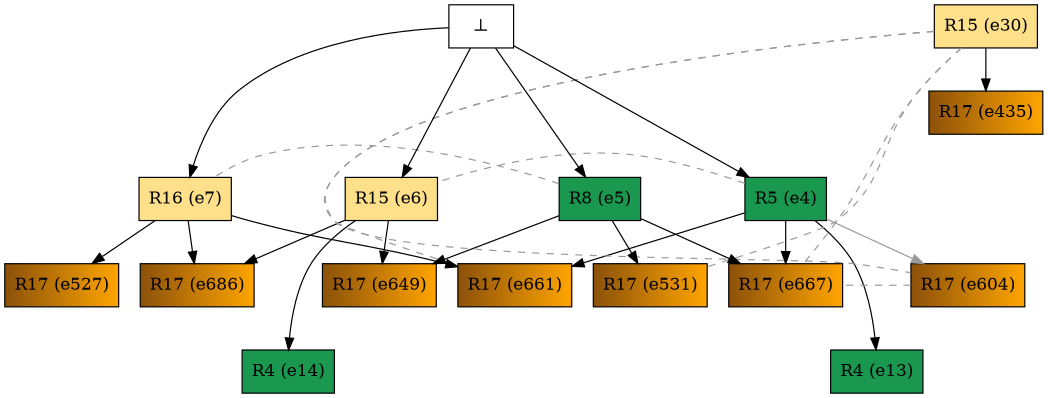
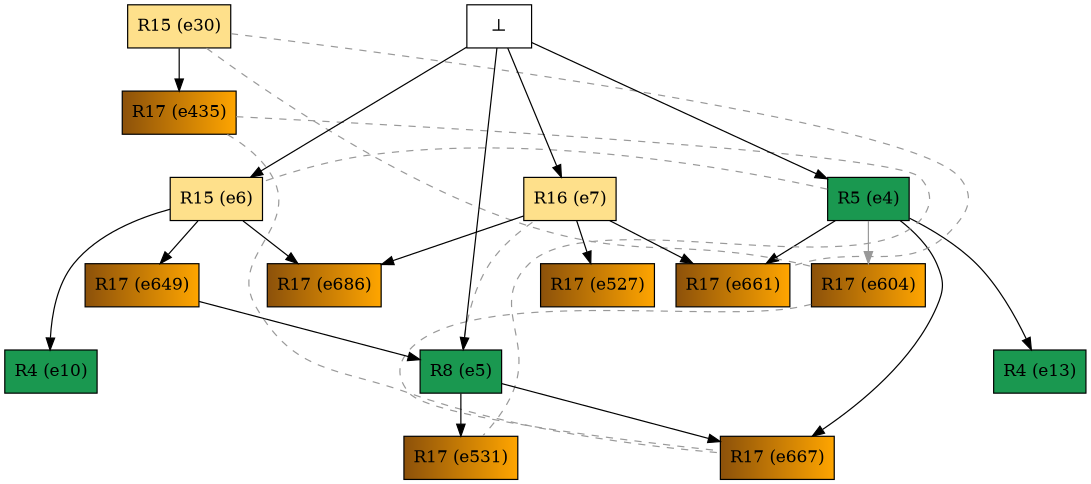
edge "R15 (e30)" -- "R17 (e667)": now "R17 (e435)" -- "R17 (e667)"
edge "R15 (e30)" -- "R17 (e531)": now "R17 (e435)" -- "R17 (e531)"
edge "R8 (e5)" -> "R17 (e649)": reversed
node "R4 (e14)": label "R4 (e14)" -> "R4 (e10)"
